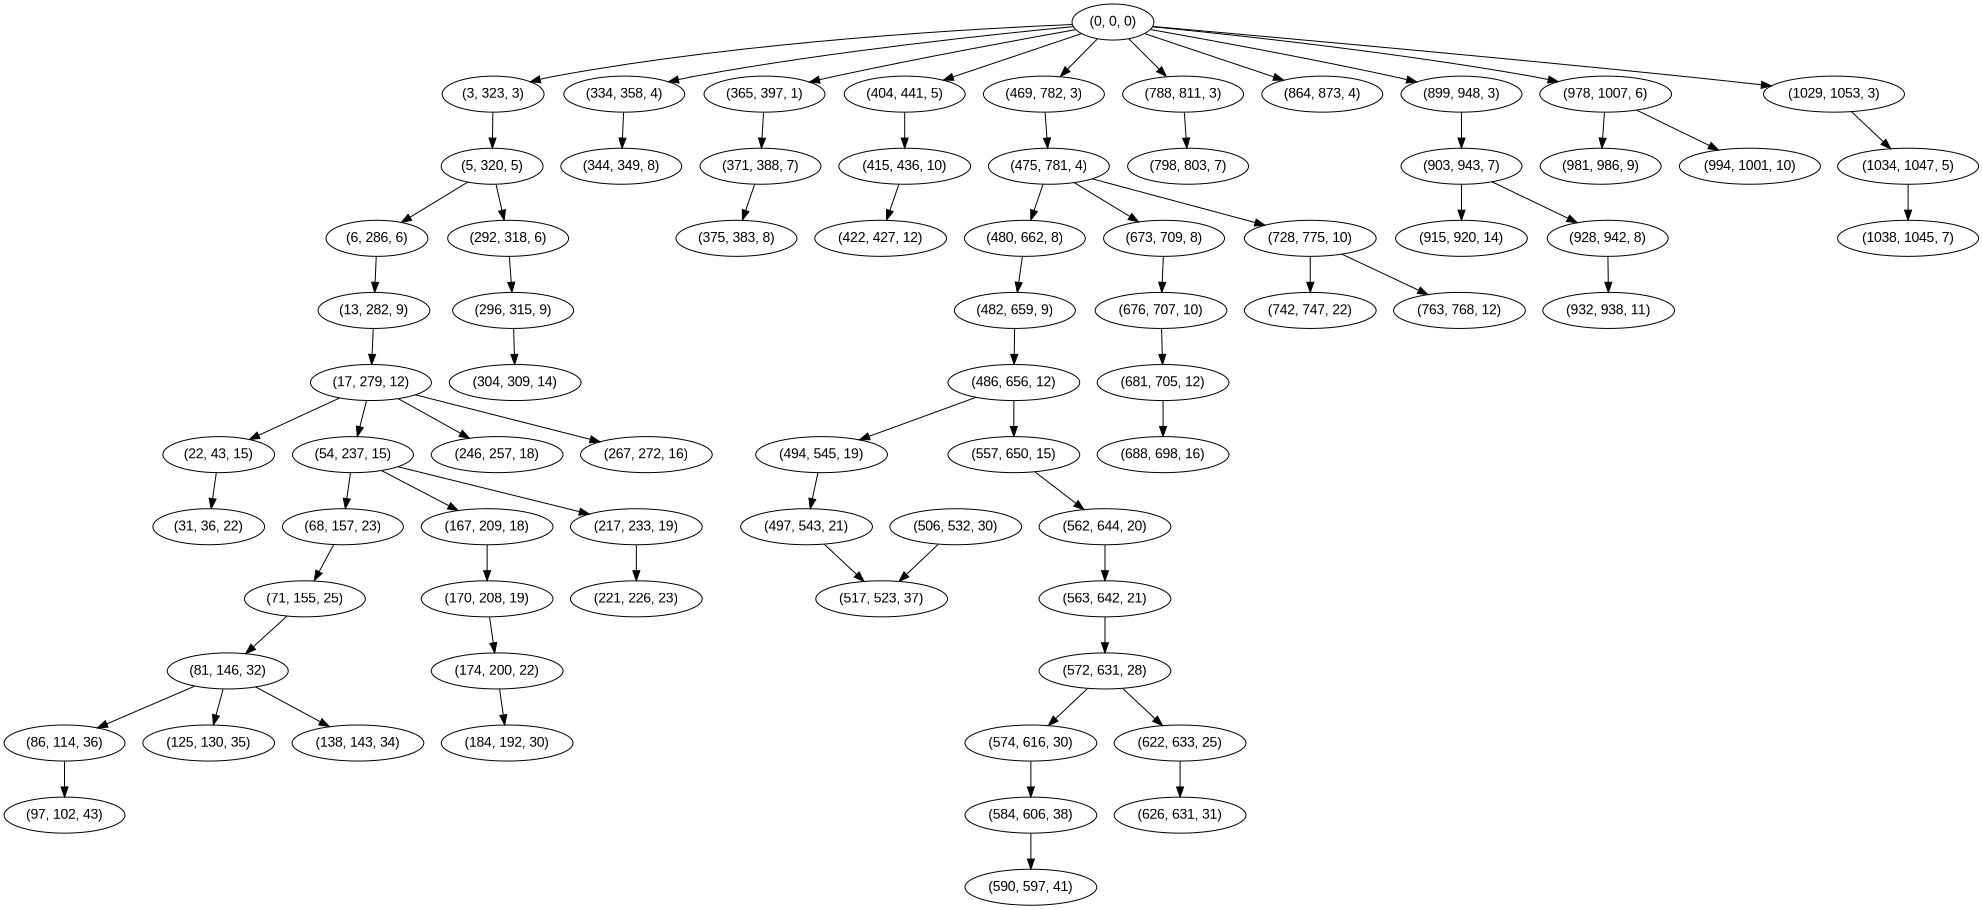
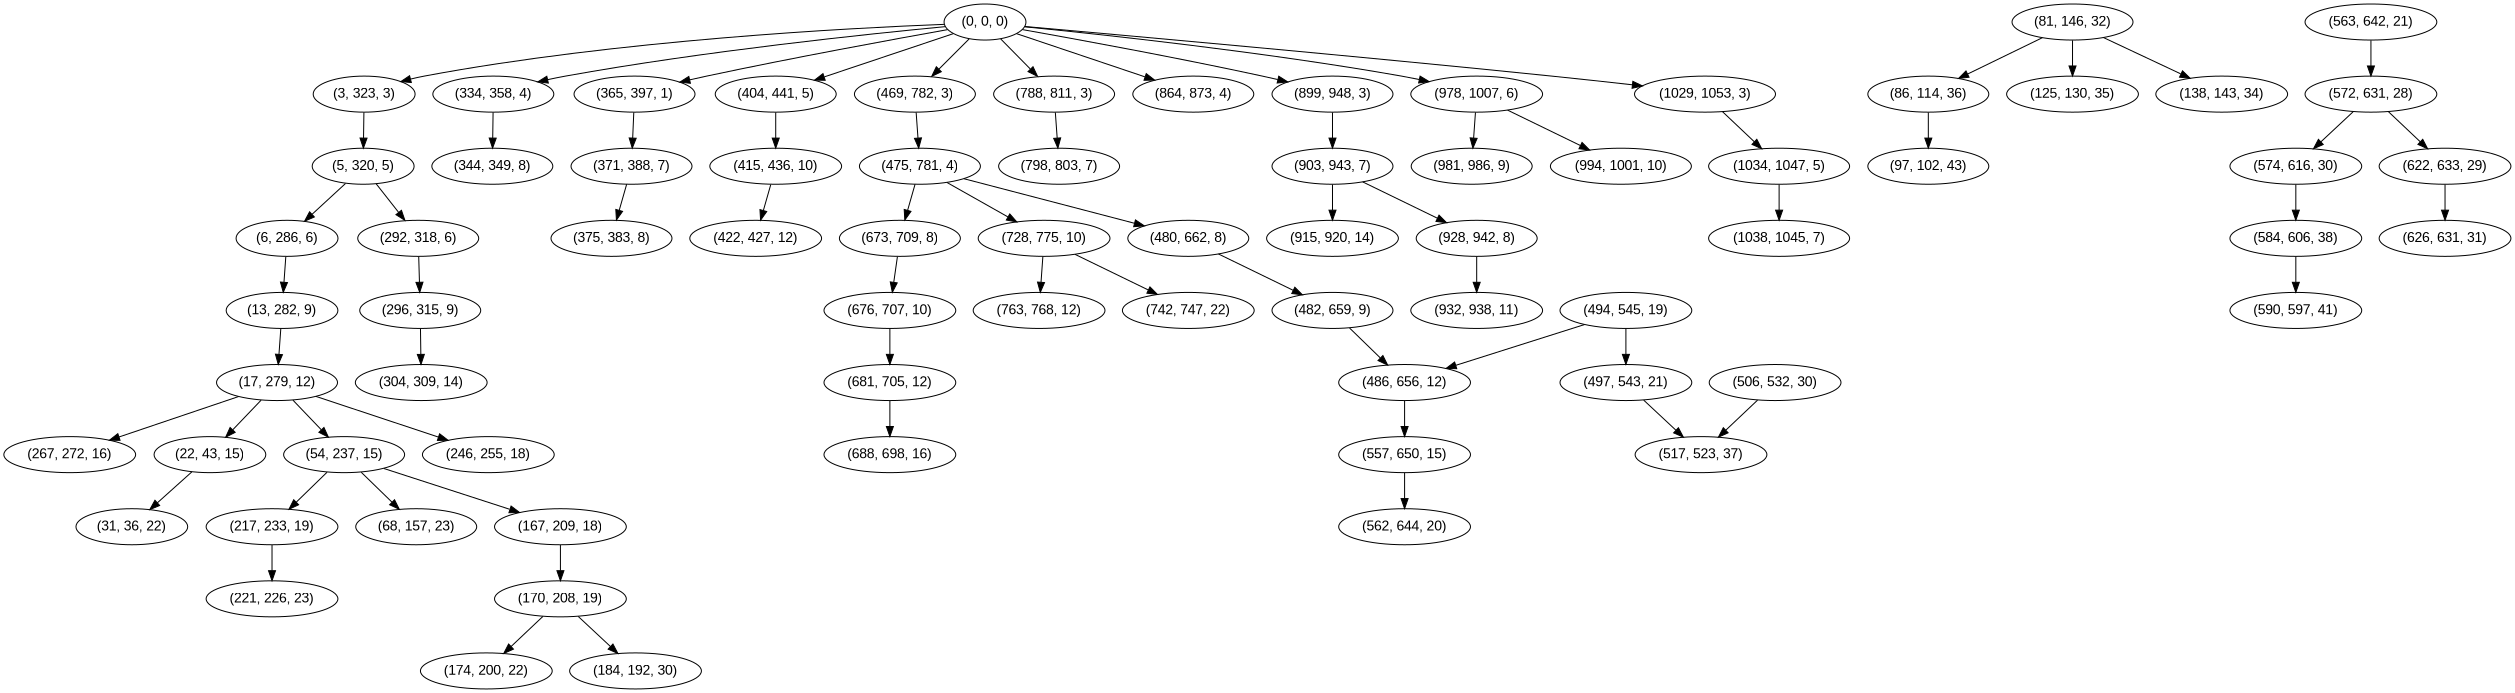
edge "(486, 656, 12)" -> "(494, 545, 19)": reversed
node "(246, 257, 18)": label "(246, 257, 18)" -> "(246, 255, 18)"
edge "(562, 644, 20)" -> "(563, 642, 21)": removed
node "(71, 155, 25)": removed
edge "(174, 200, 22)" -> "(184, 192, 30)": now "(170, 208, 19)" -> "(184, 192, 30)"
node "(622, 633, 25)": label "(622, 633, 25)" -> "(622, 633, 29)"
